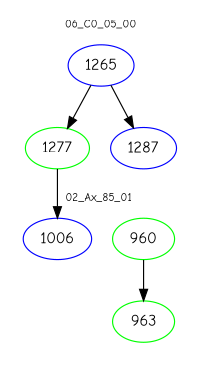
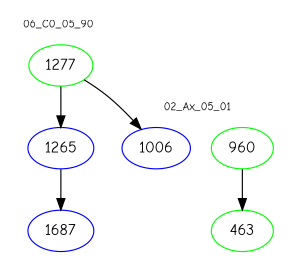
cluster "06_C0_05_00": label "06_C0_05_00" -> "06_C0_05_90"
edge "1265" -> "1277": reversed
node "1287": label "1287" -> "1687"
cluster "02_Ax_85_01": label "02_Ax_85_01" -> "02_Ax_05_01"
node "963": label "963" -> "463"
